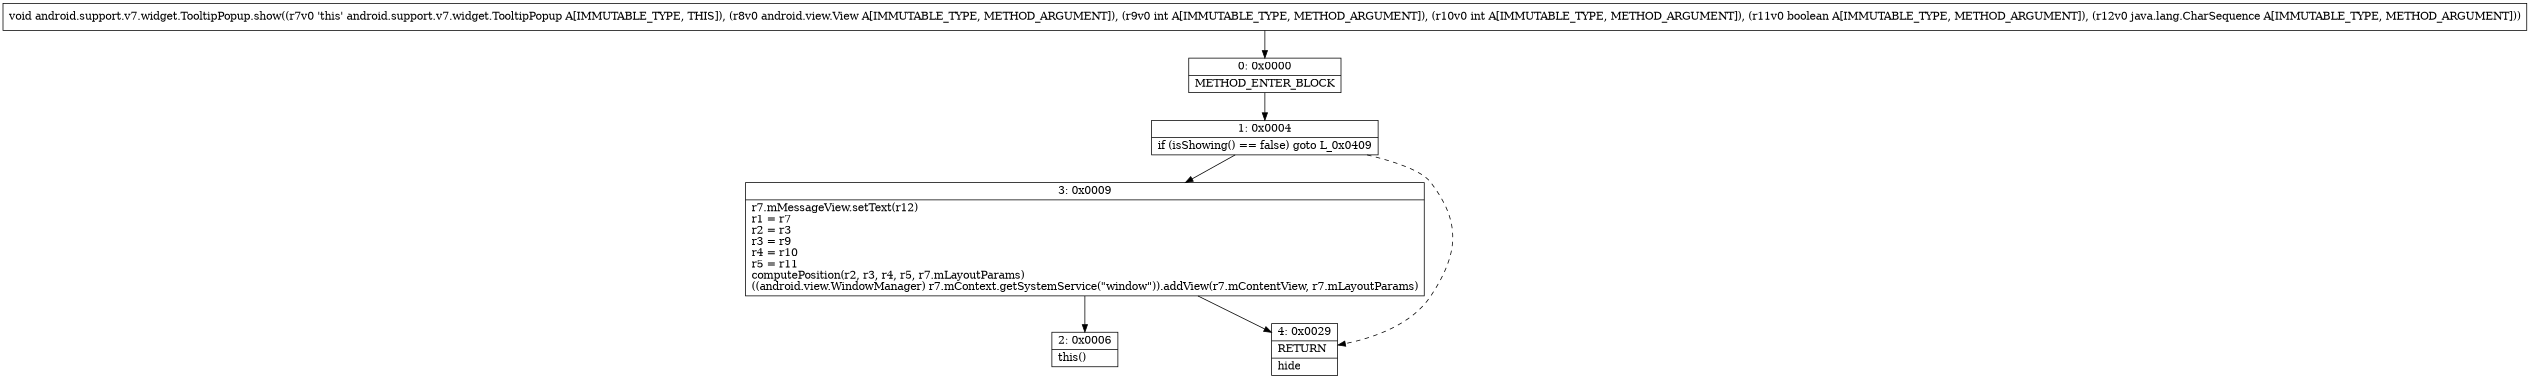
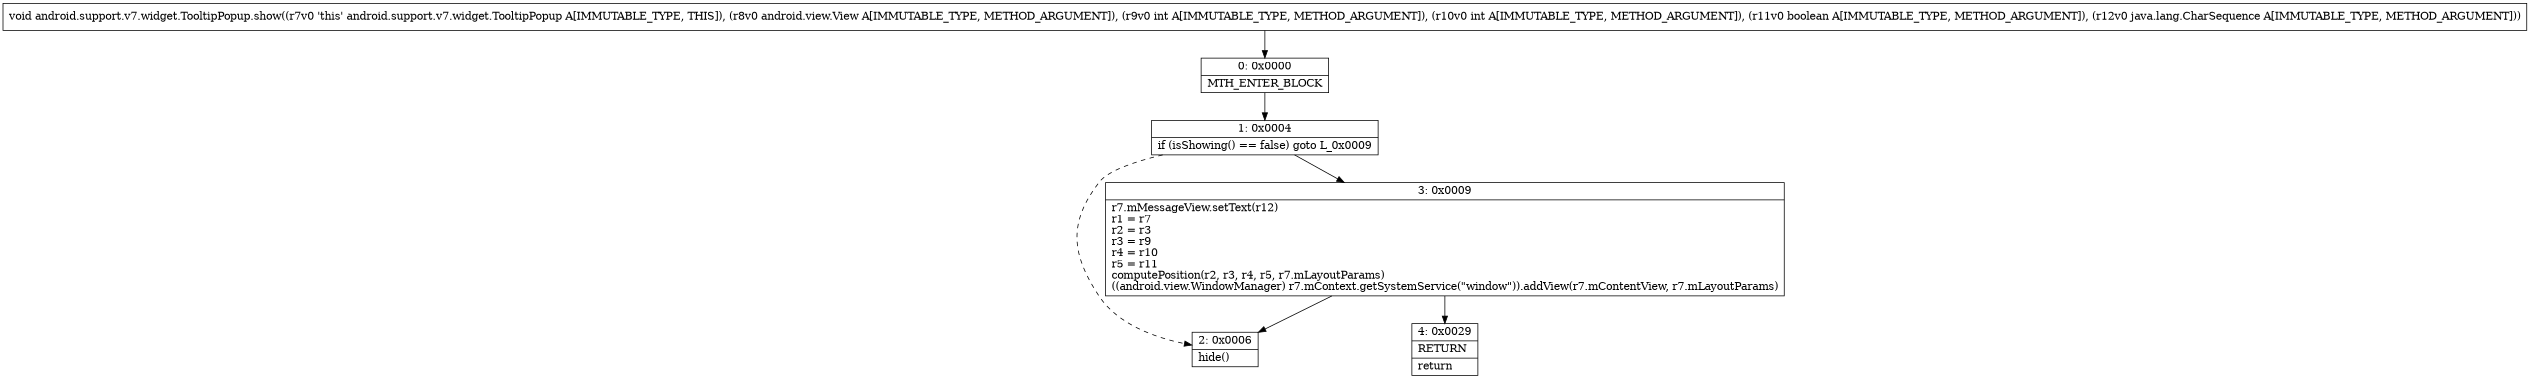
node "0: 0x0000": text "METHOD_ENTER_BLOCK" -> "MTH_ENTER_BLOCK"
node "1: 0x0004": text "if (isShowing() == false) goto L_0x0409" -> "if (isShowing() == false) goto L_0x0009"
edge "1: 0x0004" -> "4: 0x0029": now "1: 0x0004" -> "2: 0x0006"
node "2: 0x0006": text "this()" -> "hide()"
node "4: 0x0029": text "hide" -> "return"
